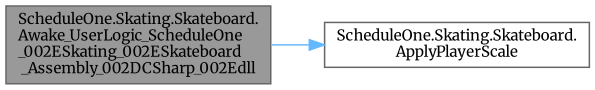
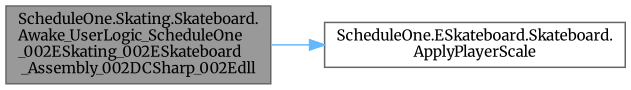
node "ScheduleOne.Skating.Skateboard. ApplyPlayerScale": label "ScheduleOne.Skating.Skateboard. ApplyPlayerScale" -> "ScheduleOne.ESkateboard.Skateboard. ApplyPlayerScale"
